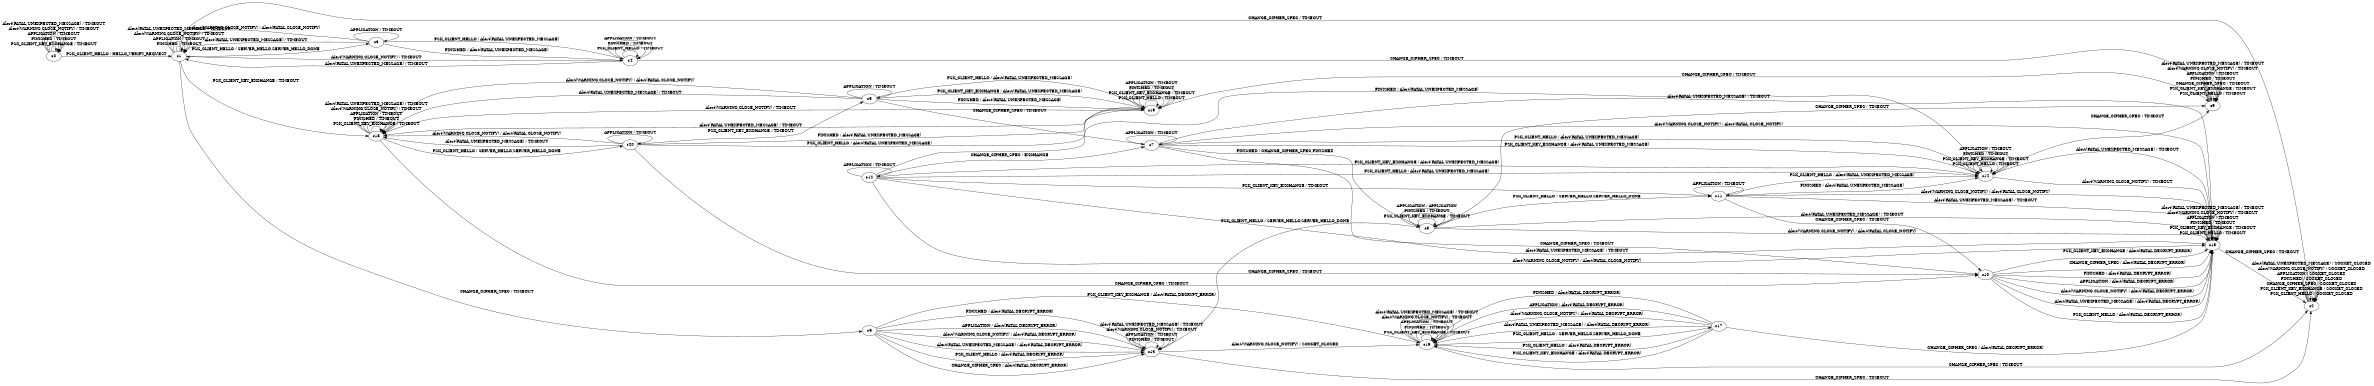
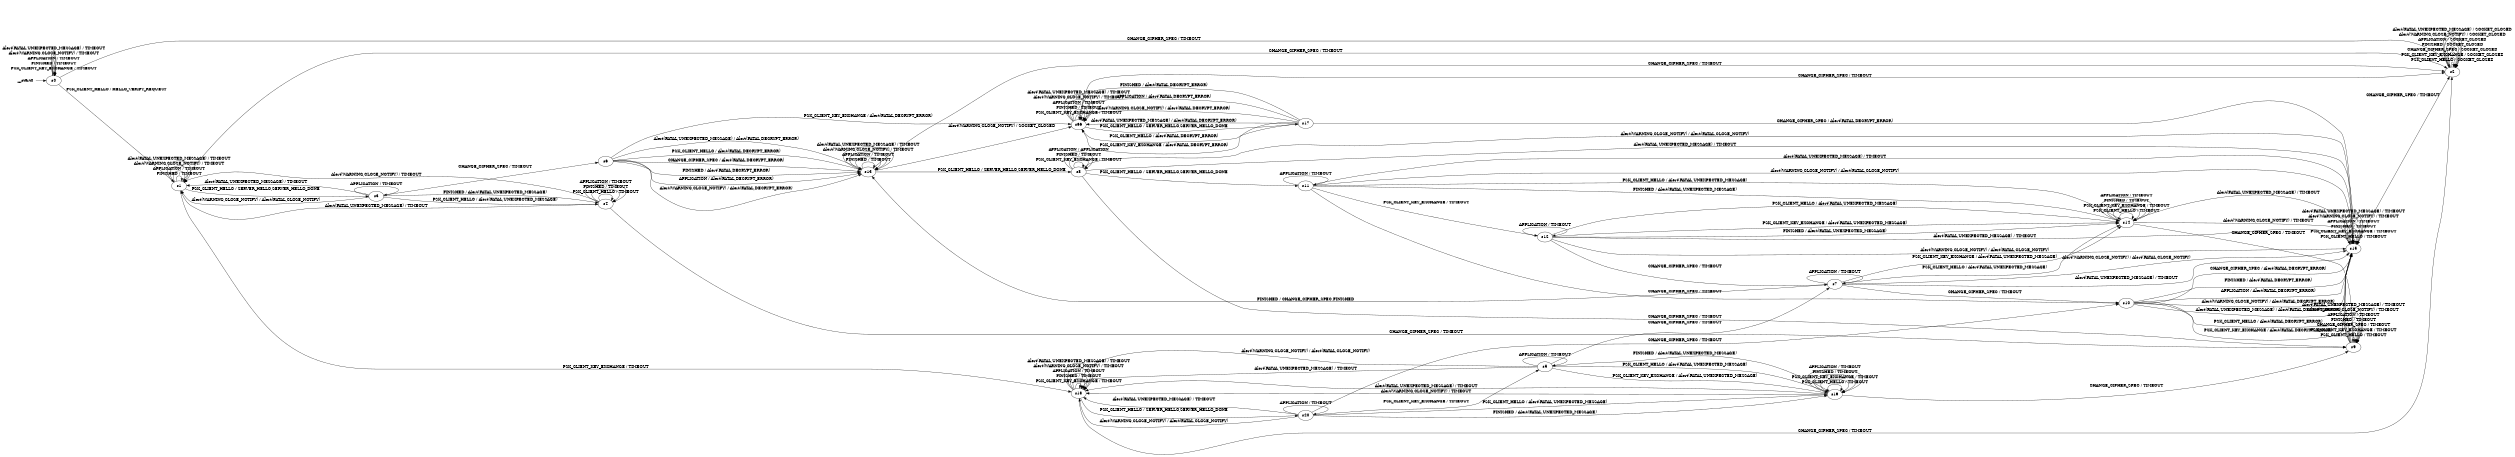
edge "s0" -> "s2": added, label "CHANGE_CIPHER_SPEC / TIMEOUT"
node "__start0": added
edge "s7" -> "s8": now "s7" -> "s13"
edge "s12" -> "s7": label "CHANGE_CIPHER_SPEC / EXCHANGE" -> "CHANGE_CIPHER_SPEC / TIMEOUT"
edge "s12" -> "s11": reversed
edge "s18" -> "s10": now "s18" -> "s2"
edge "s1" -> "s6": now "s3" -> "s6"
node "s16": label "s16" -> "s66"
